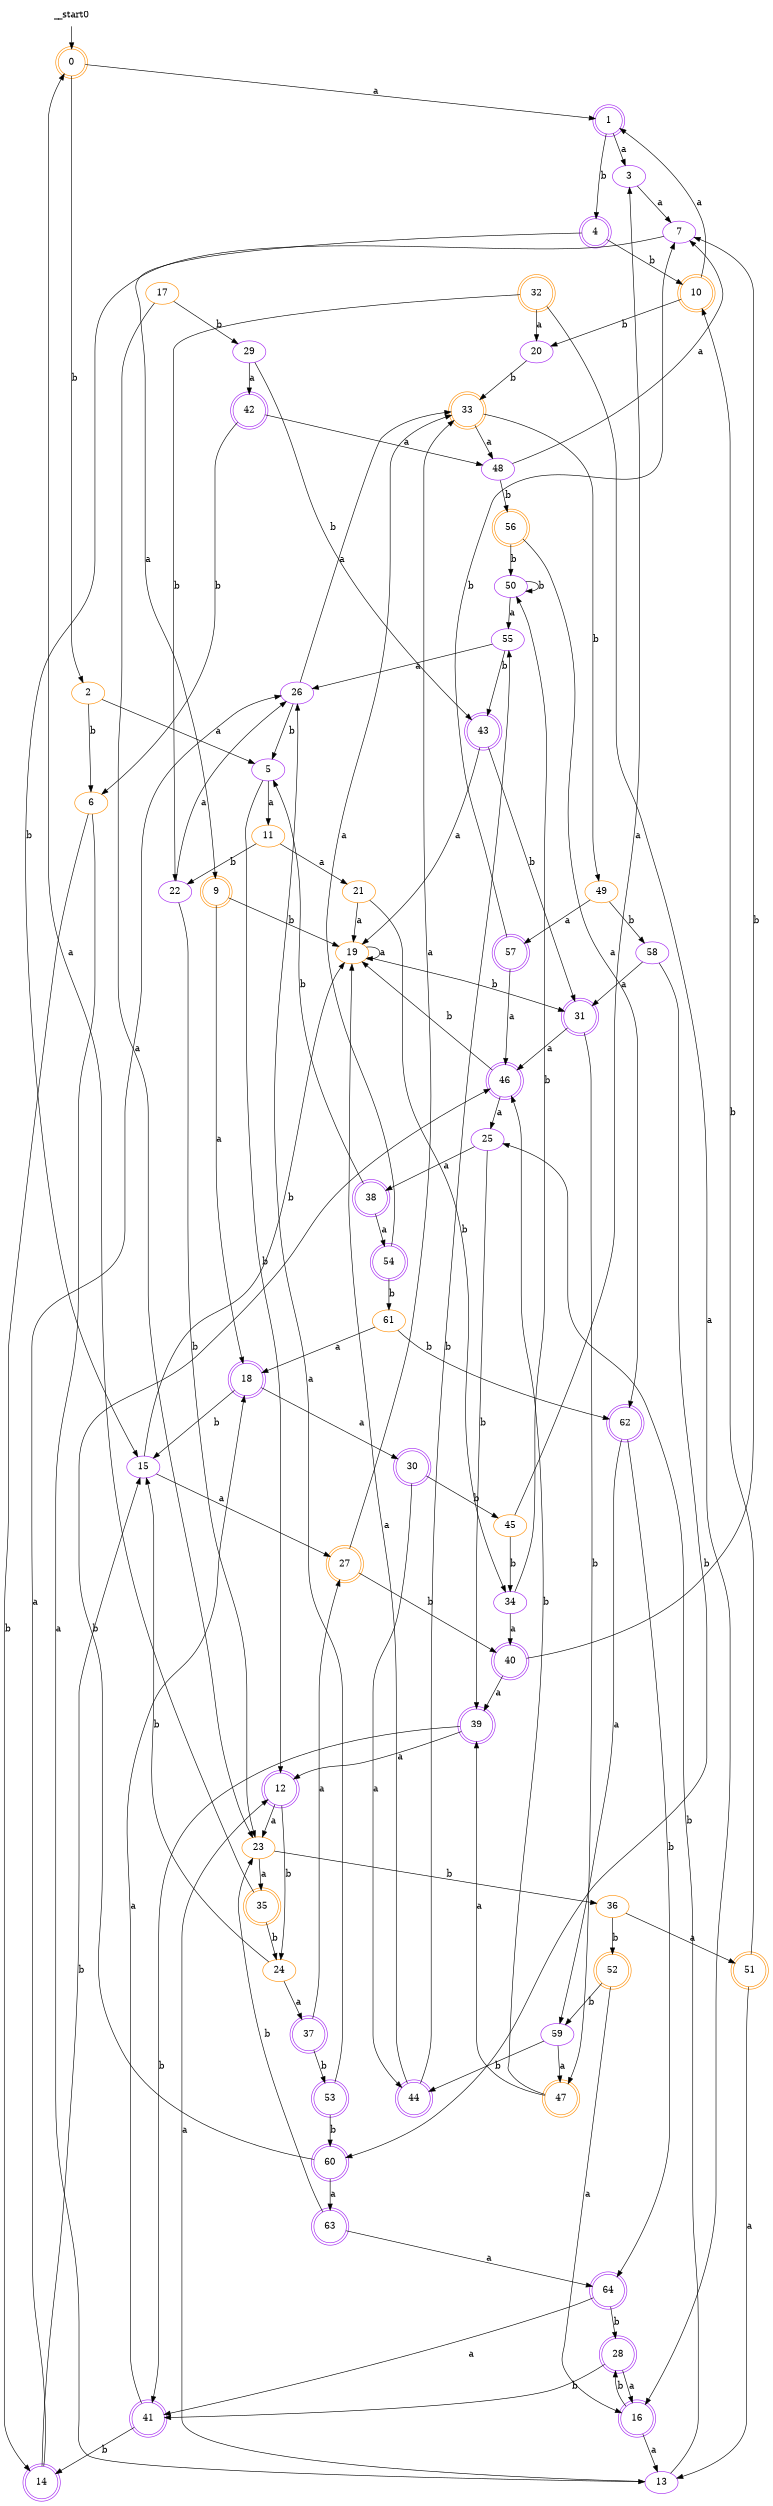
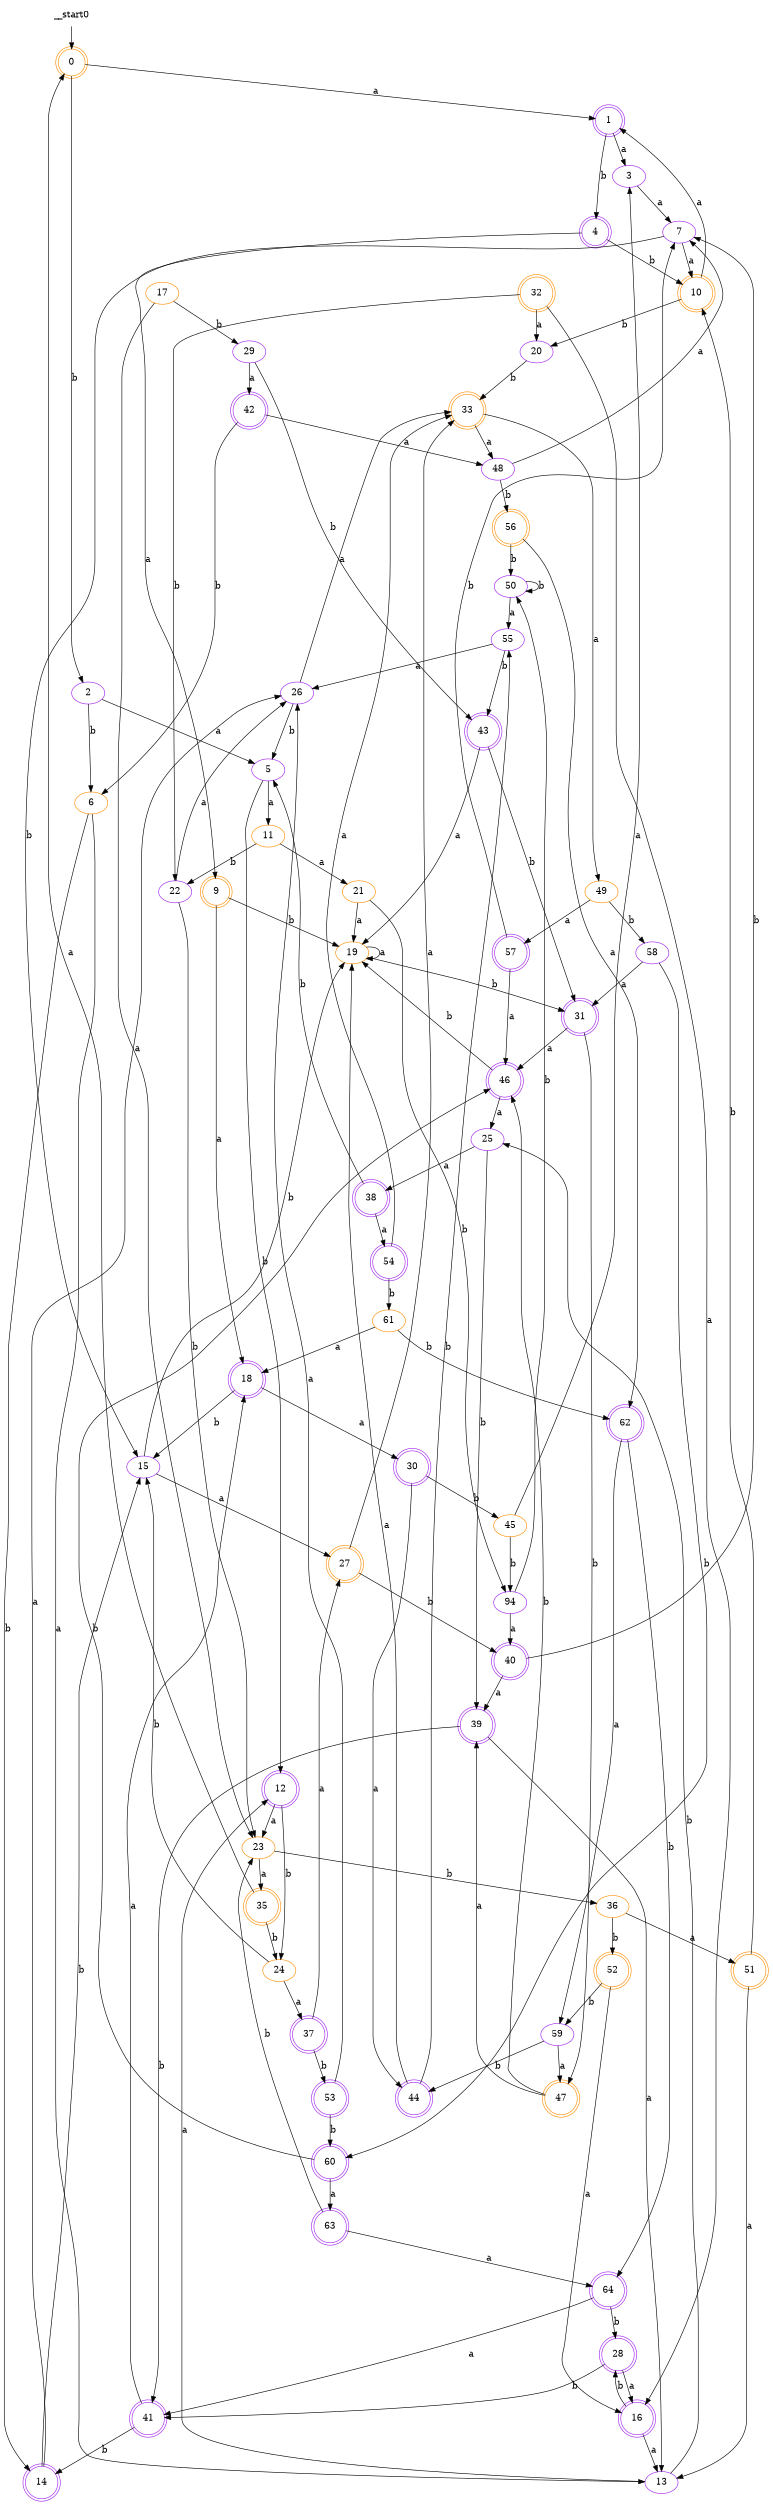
edge "7" -> "10": added, label "a"
edge "33" -> "49": label "b" -> "a"
node "2": color darkorange -> purple
node "34": label "34" -> "94"
edge "39" -> "12": now "39" -> "13"
